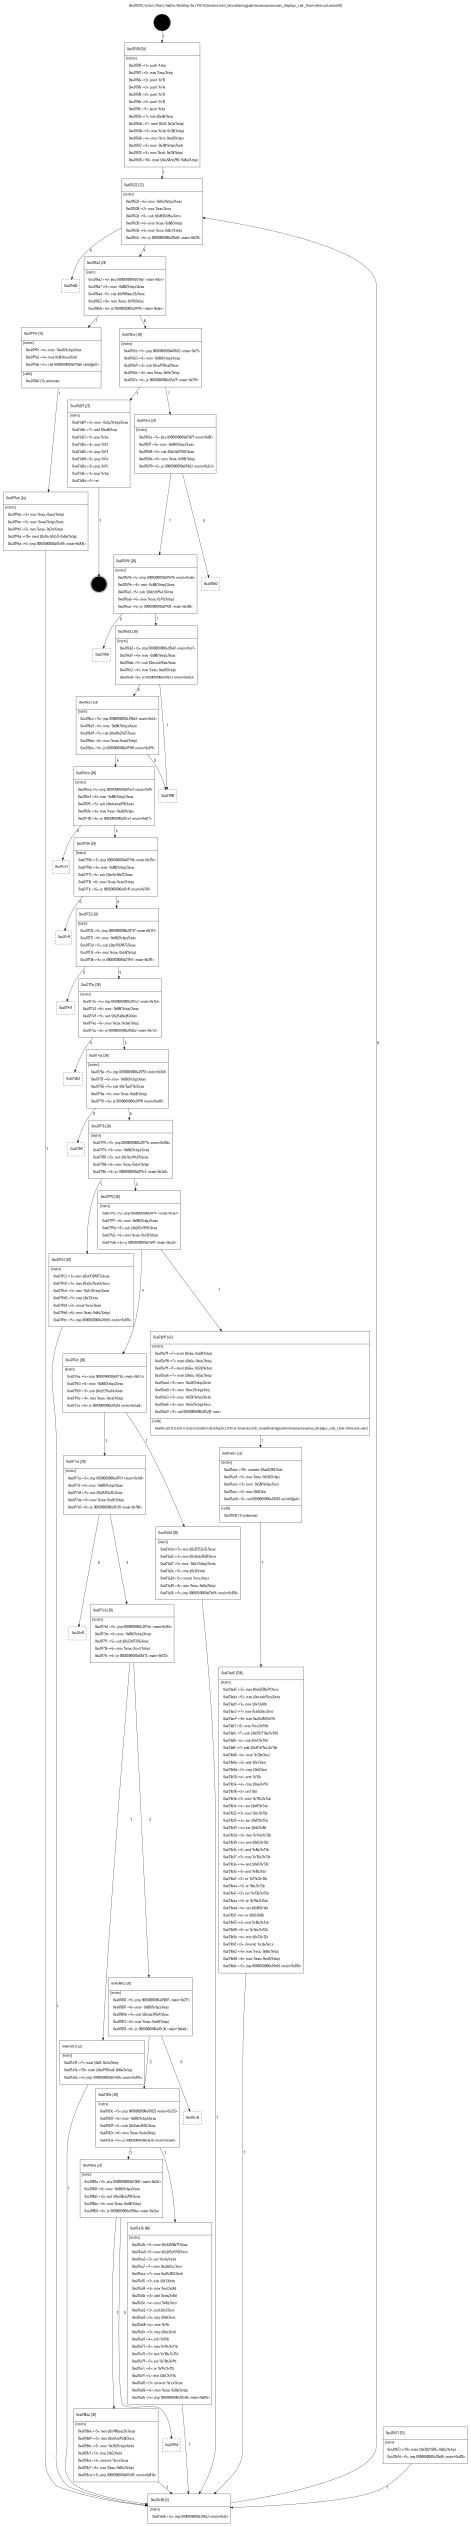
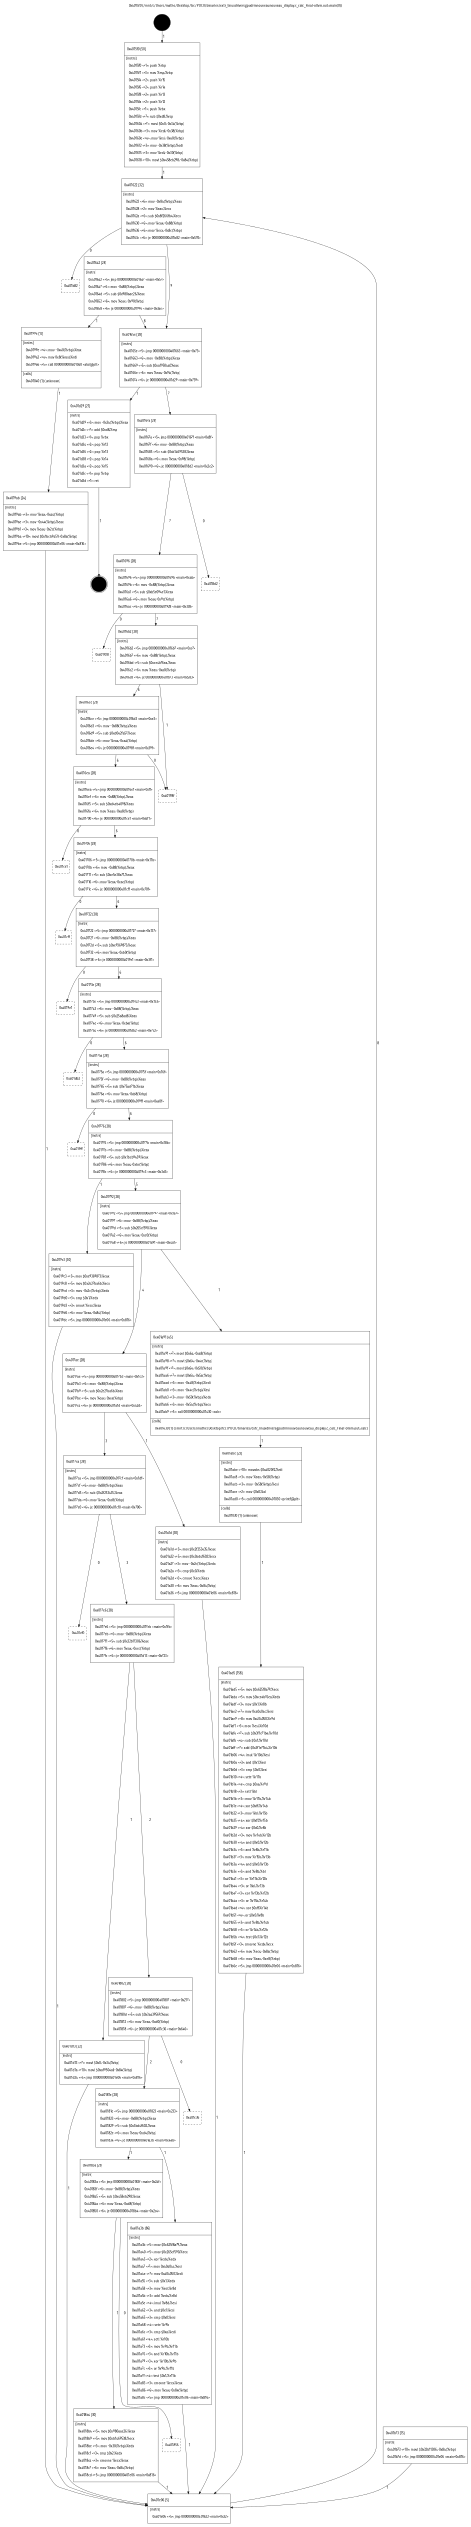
edge "0x401622 [32]" -> "0x401642 [28]": now "0x401622 [32]" -> "0x40165e [28]"
